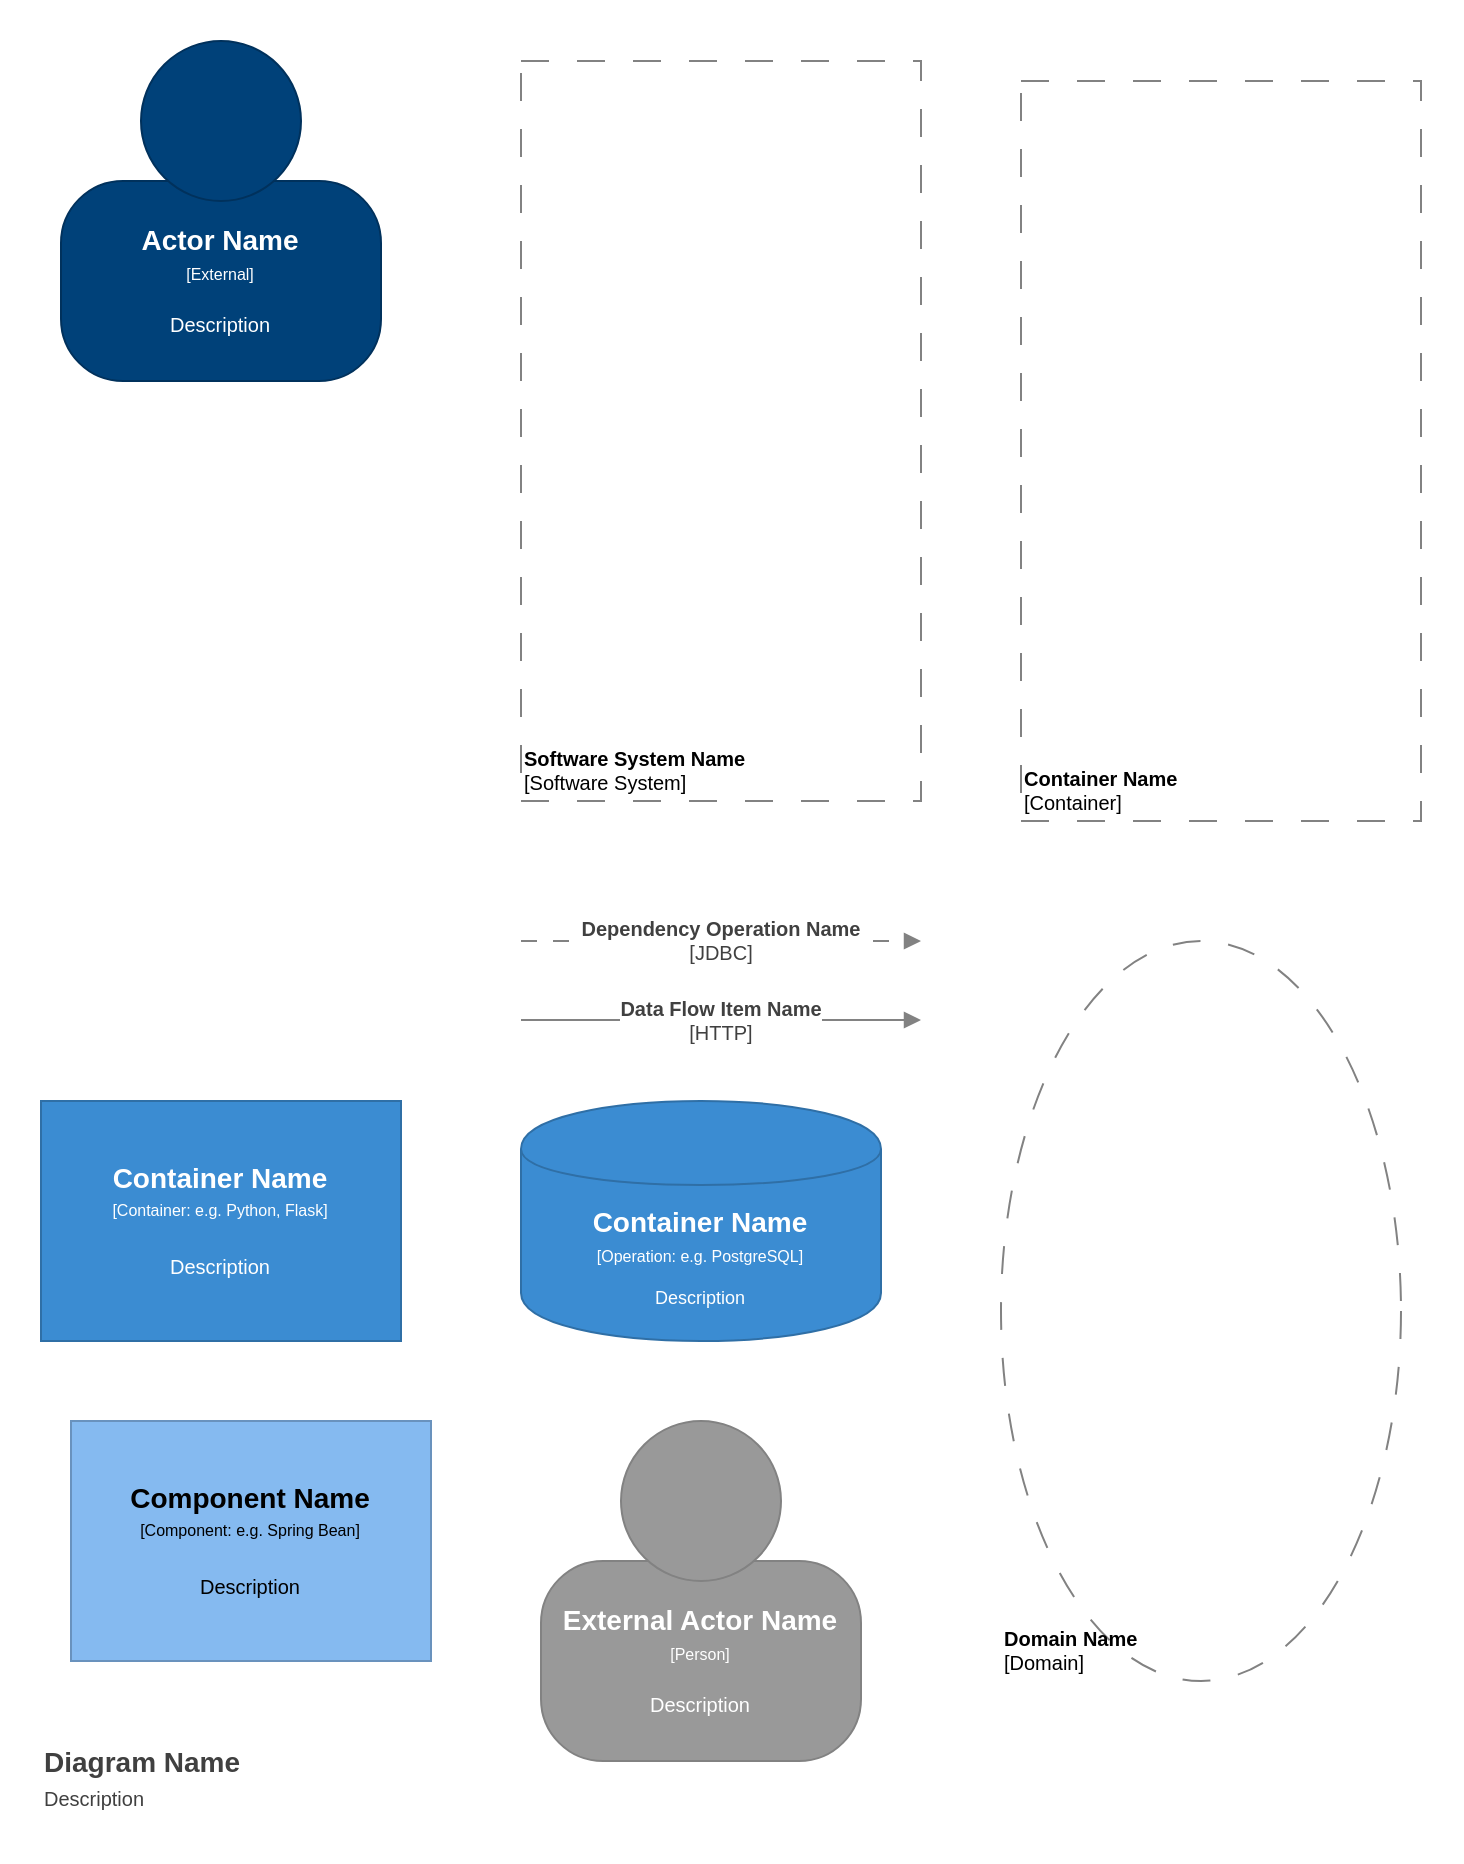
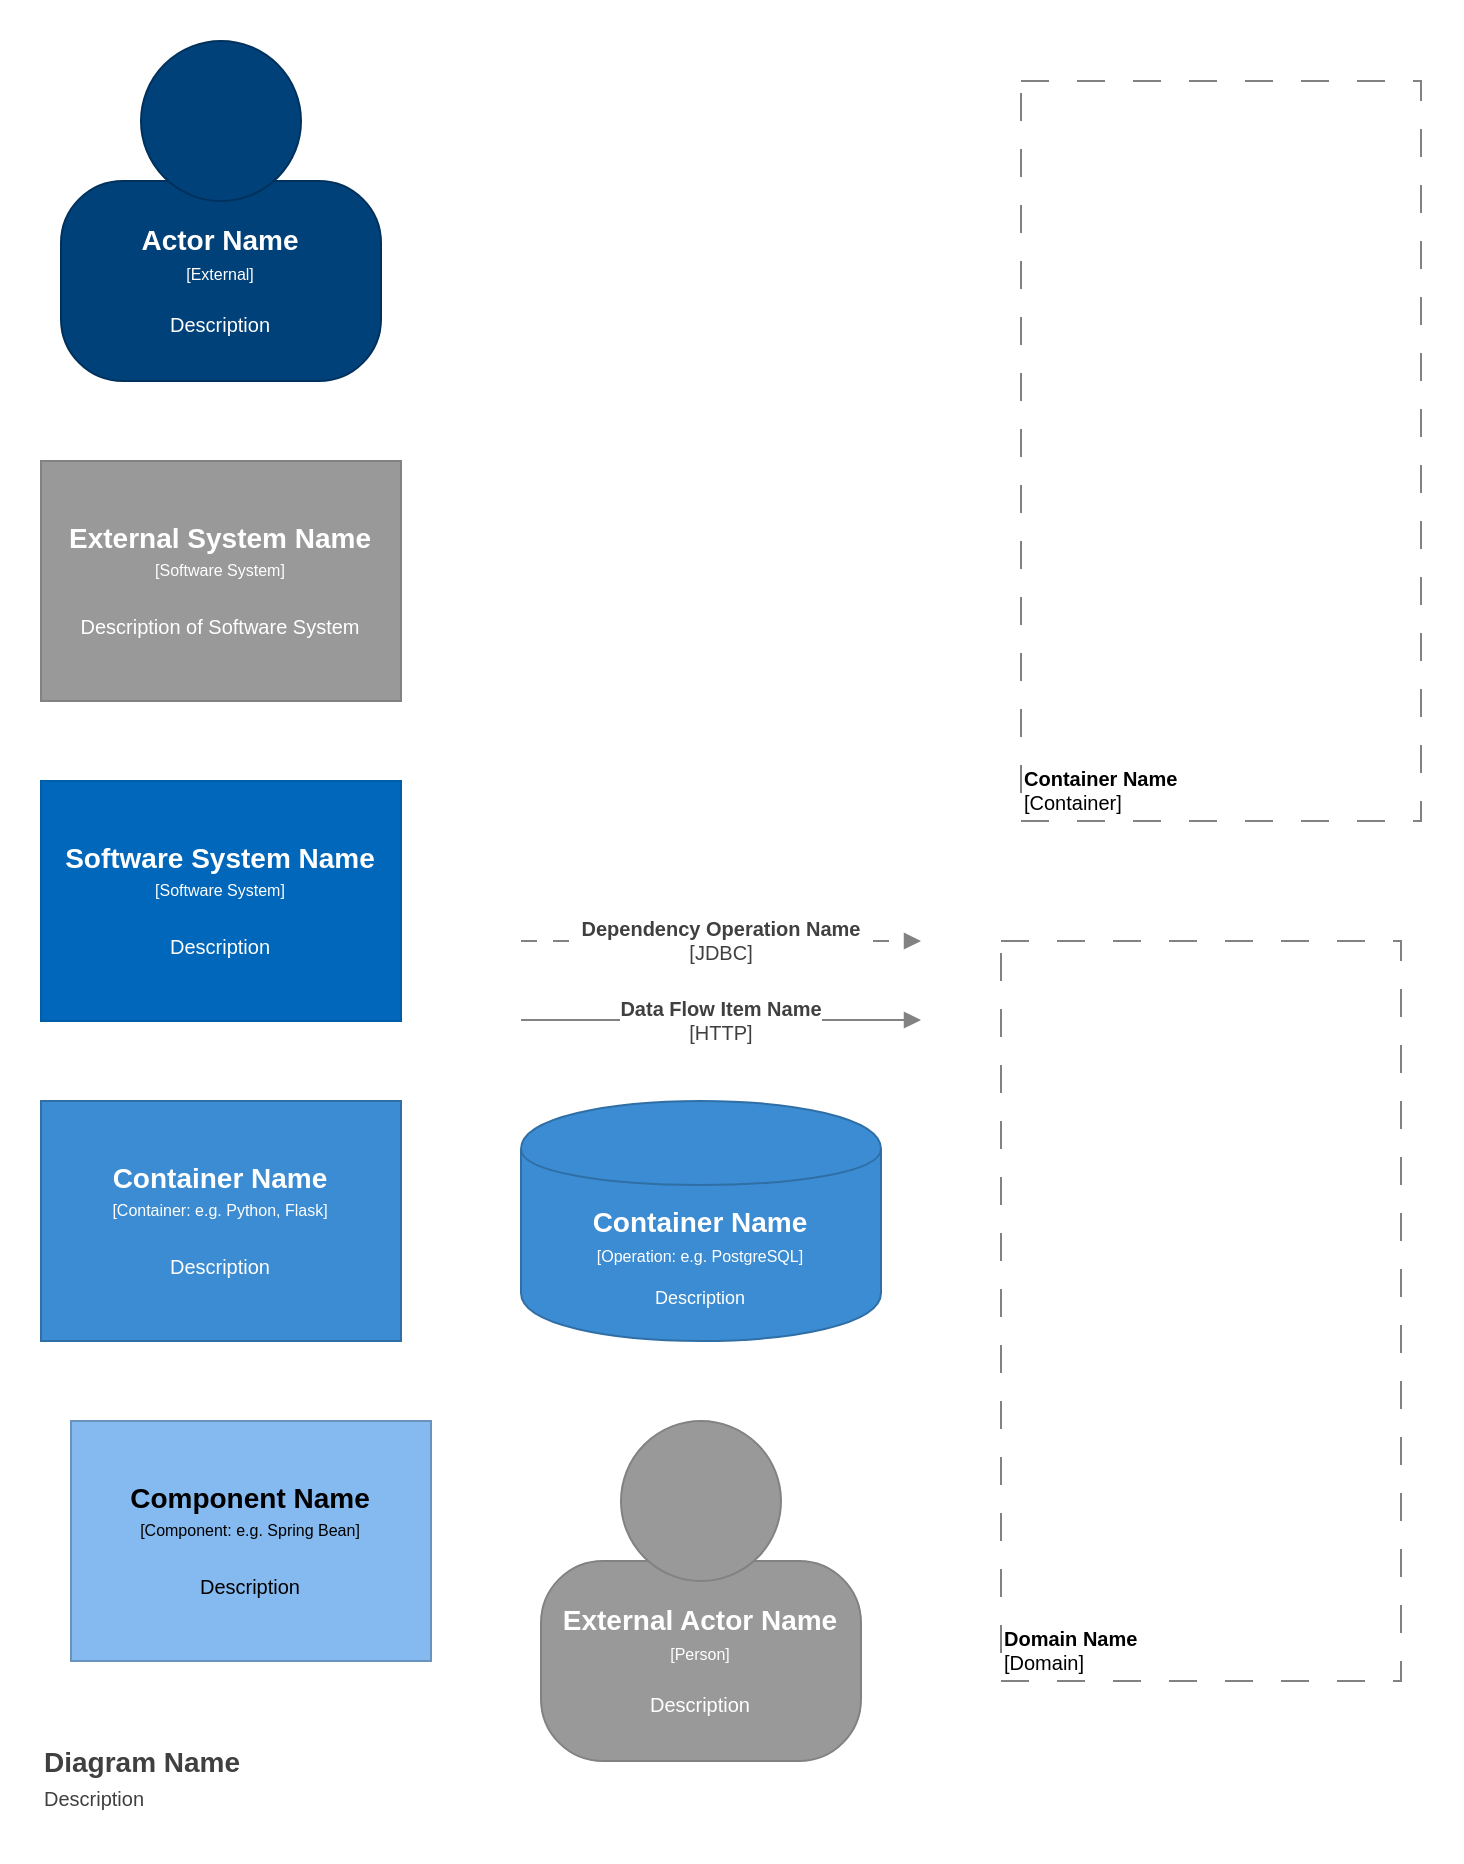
node "Software System Name[Software System]": removed
node "External System Name [Software System] Description of Software System": added
node "Software System Name [Software System] Description": added
node "Domain Name[Domain]": shape ellipse -> rectangle
